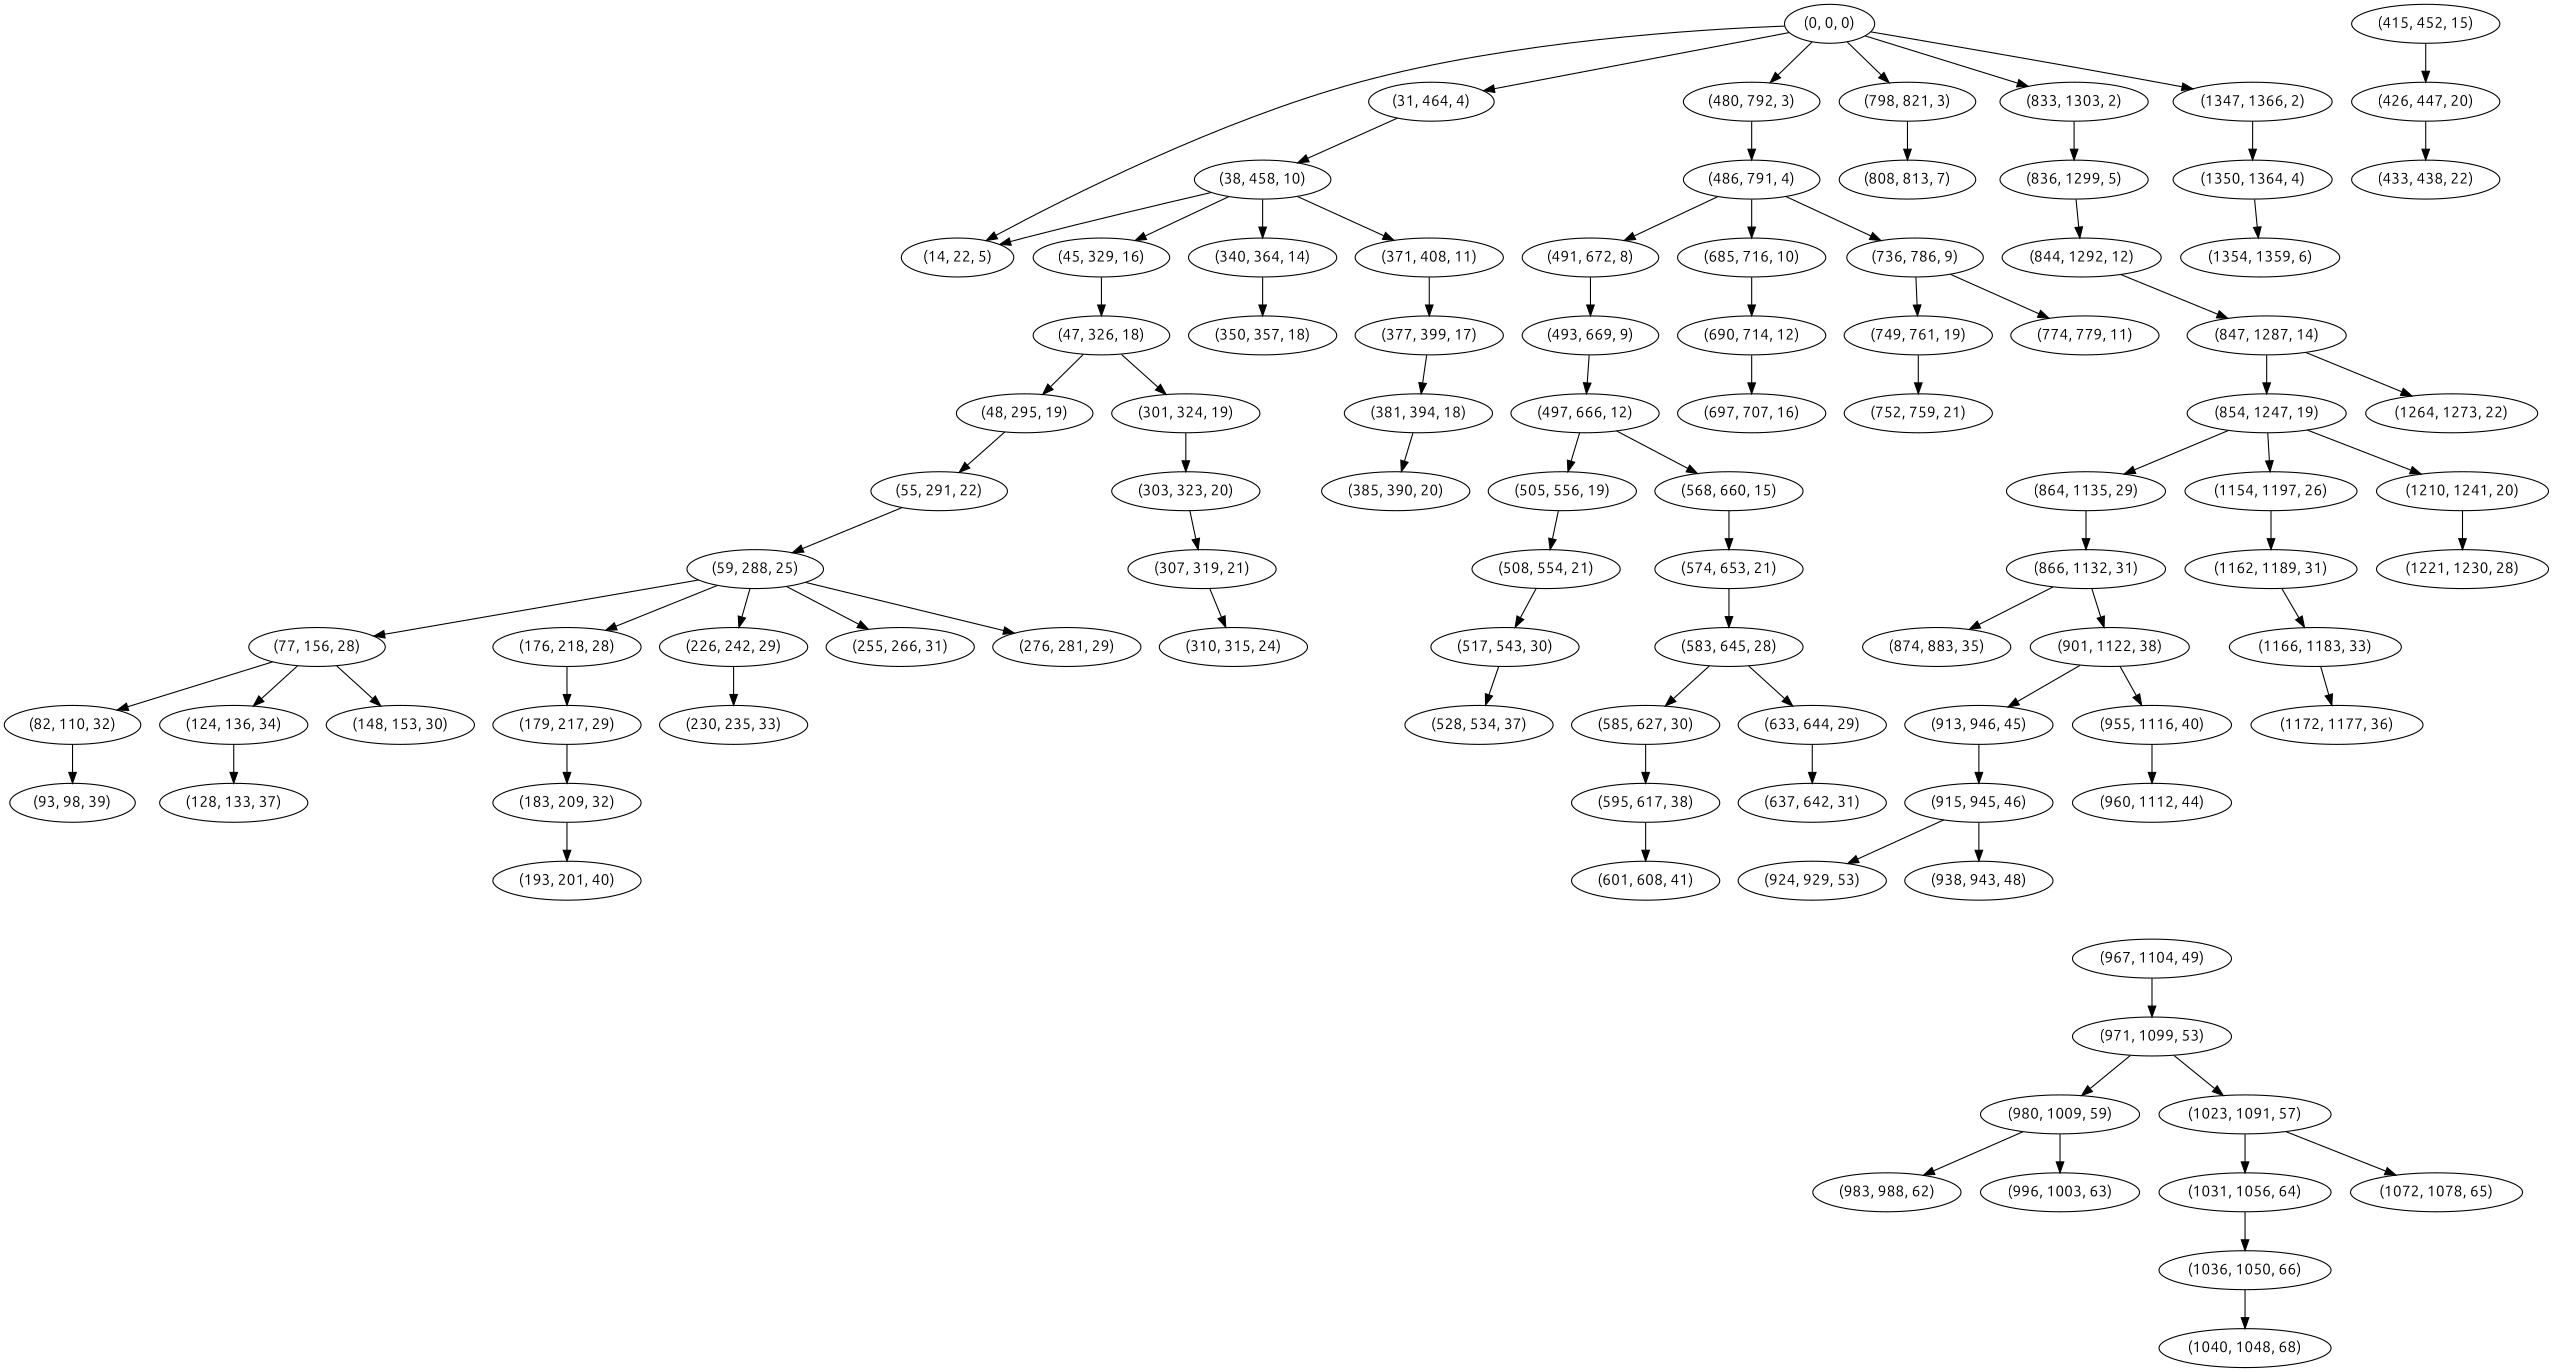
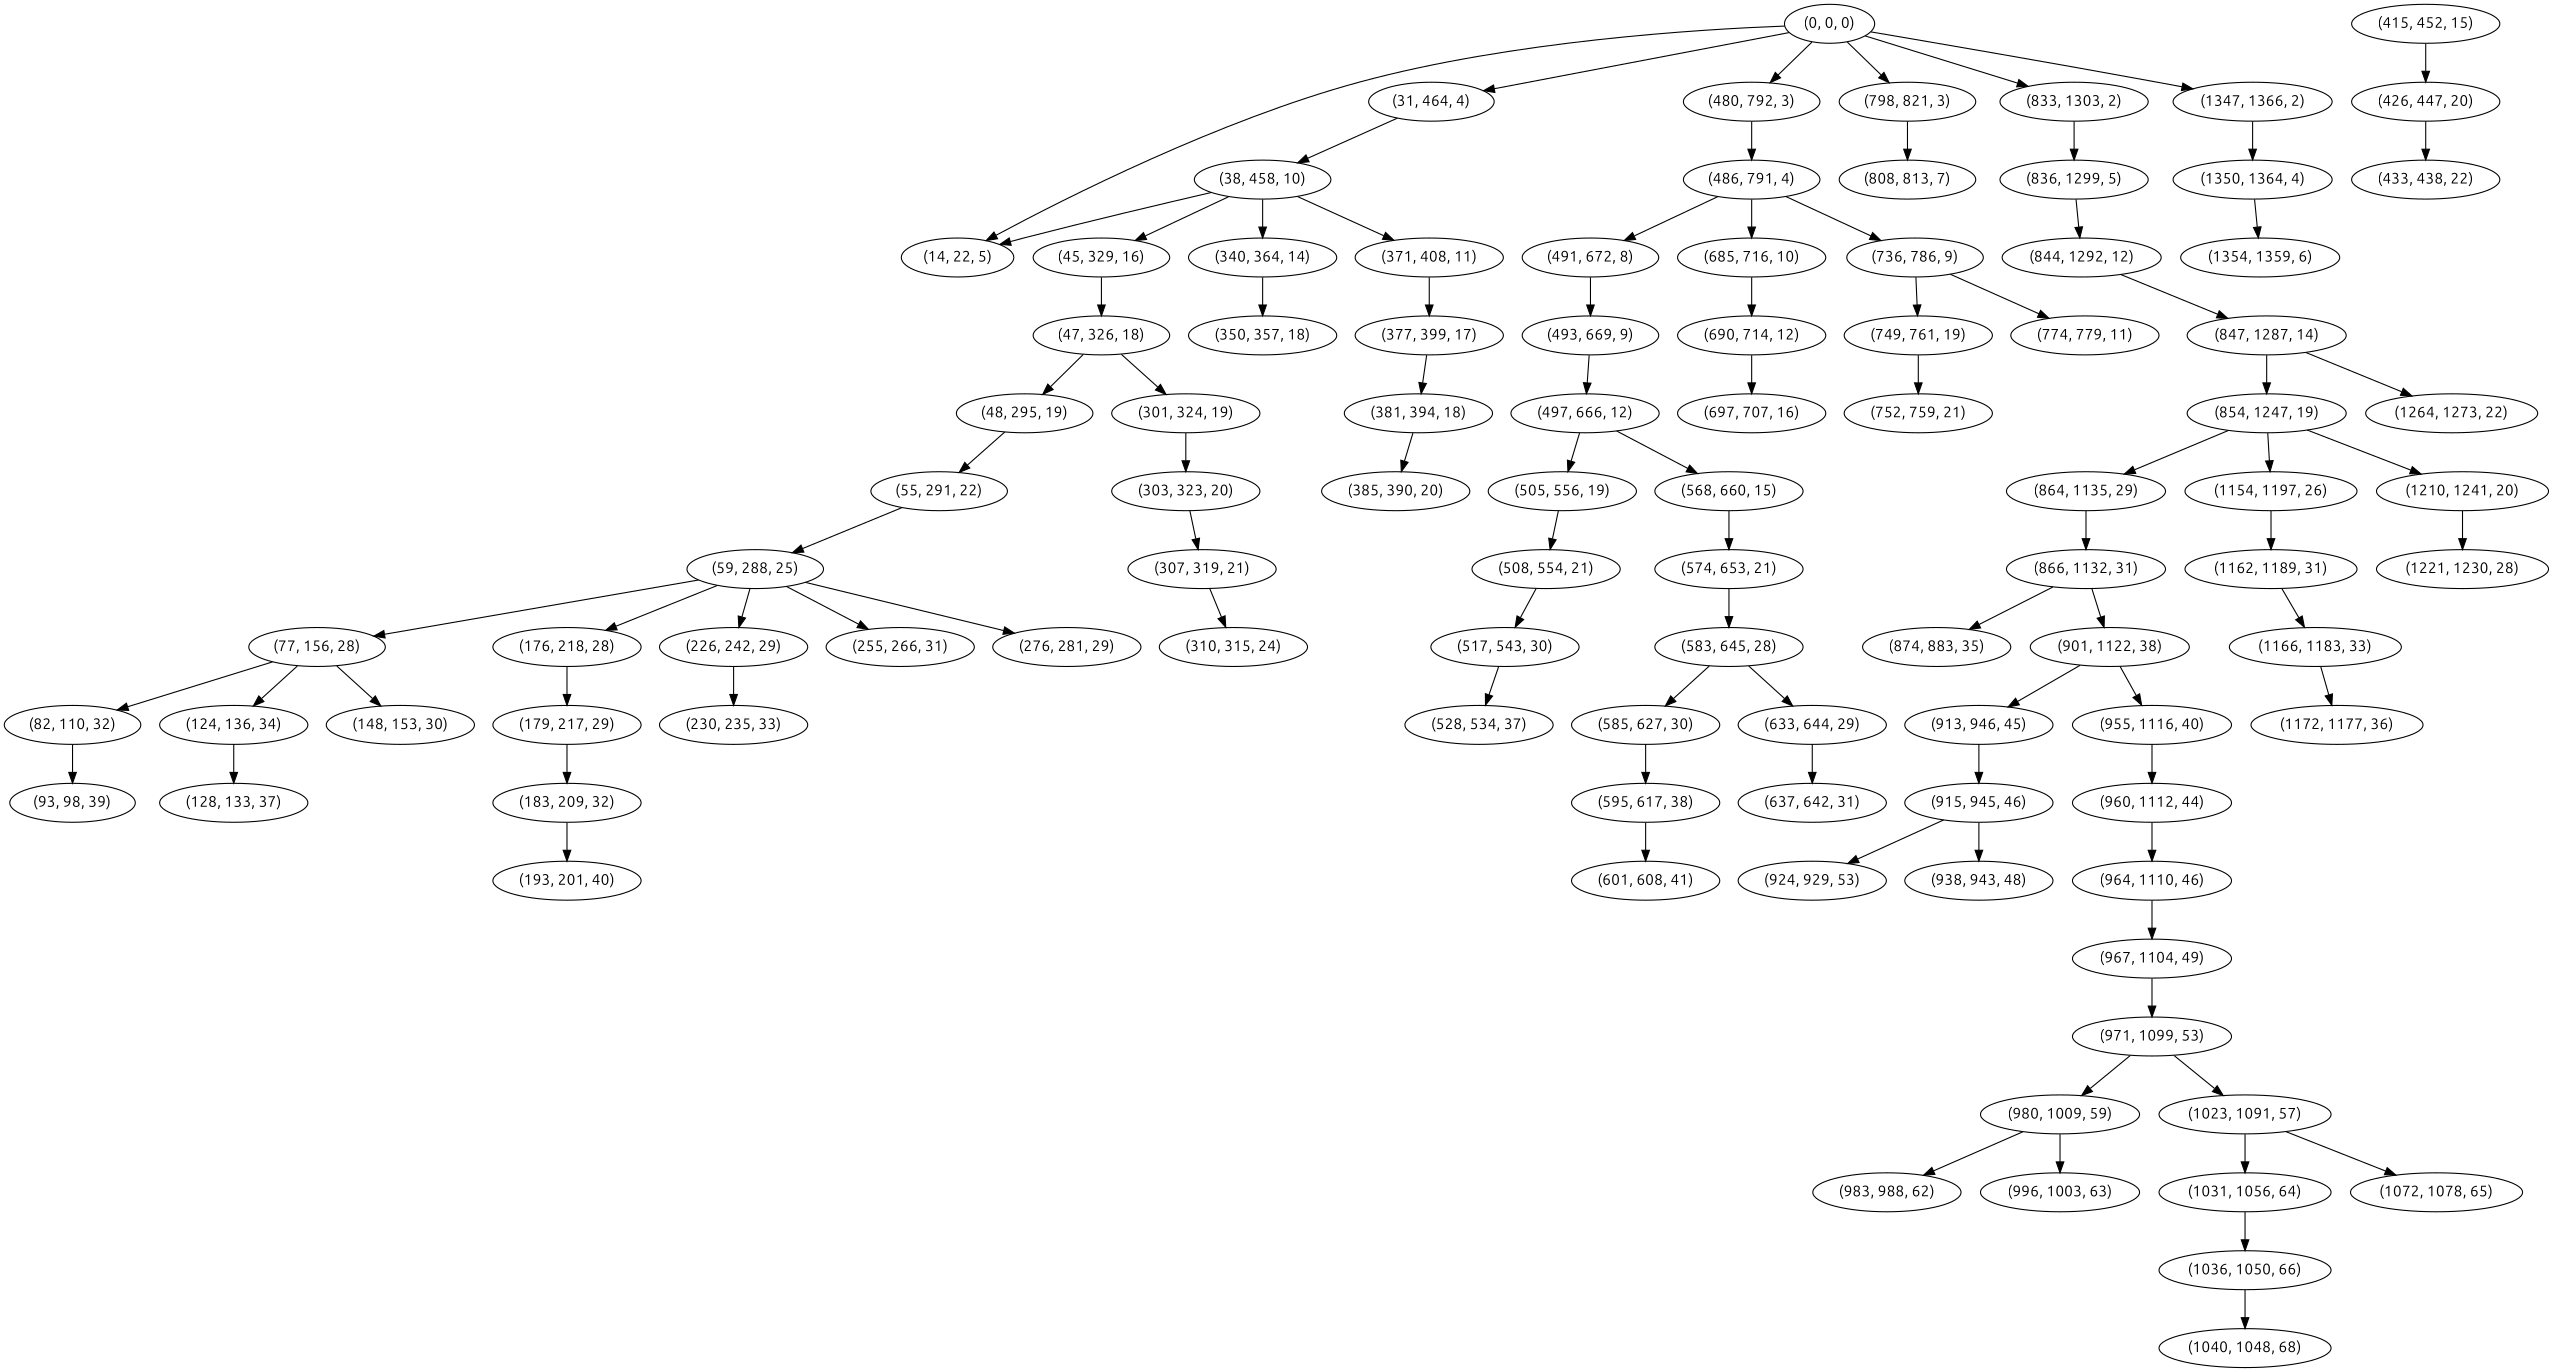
node "(964, 1110, 46)": added
